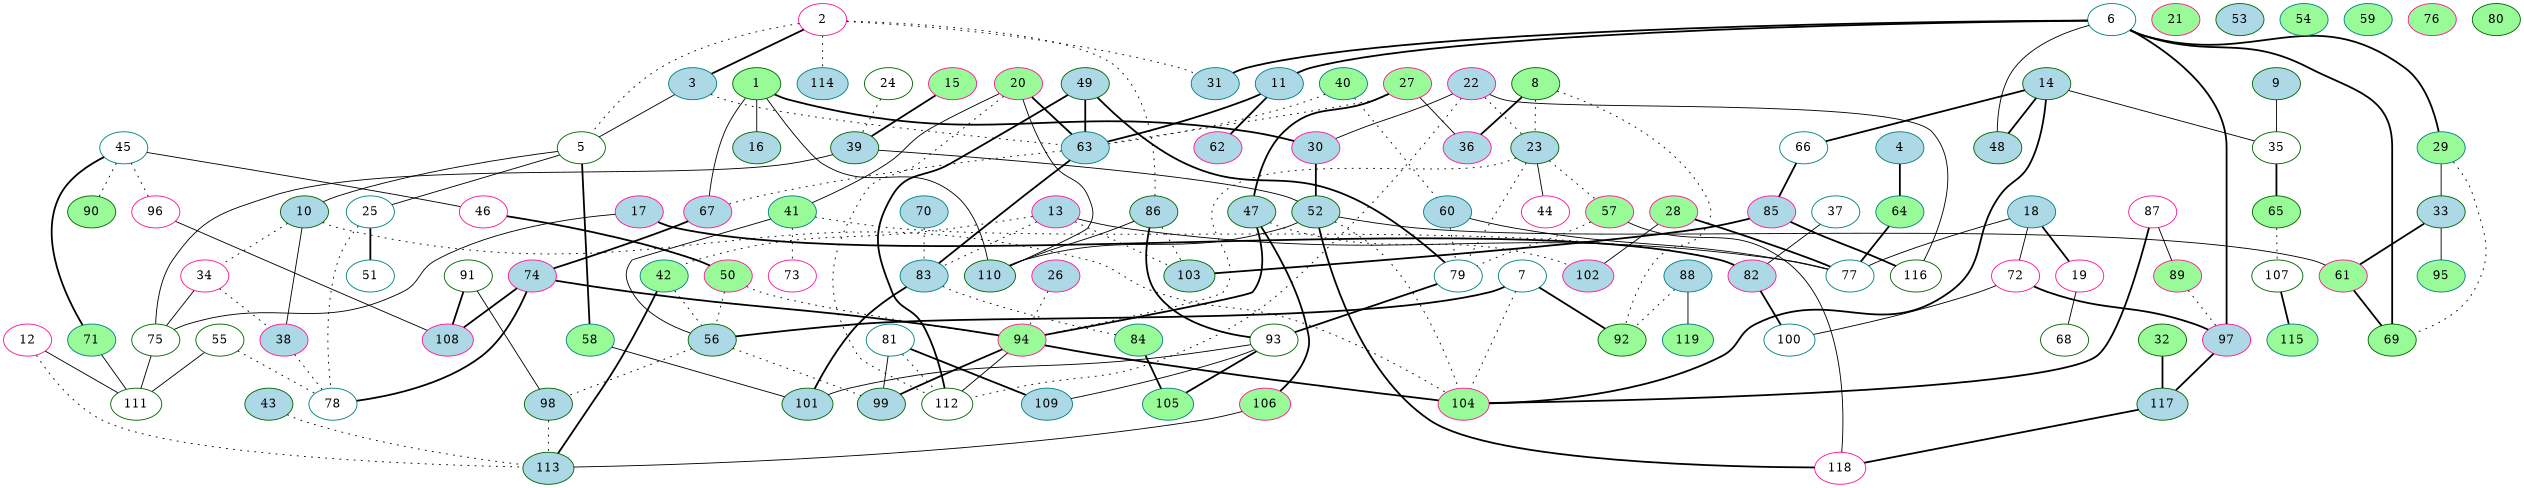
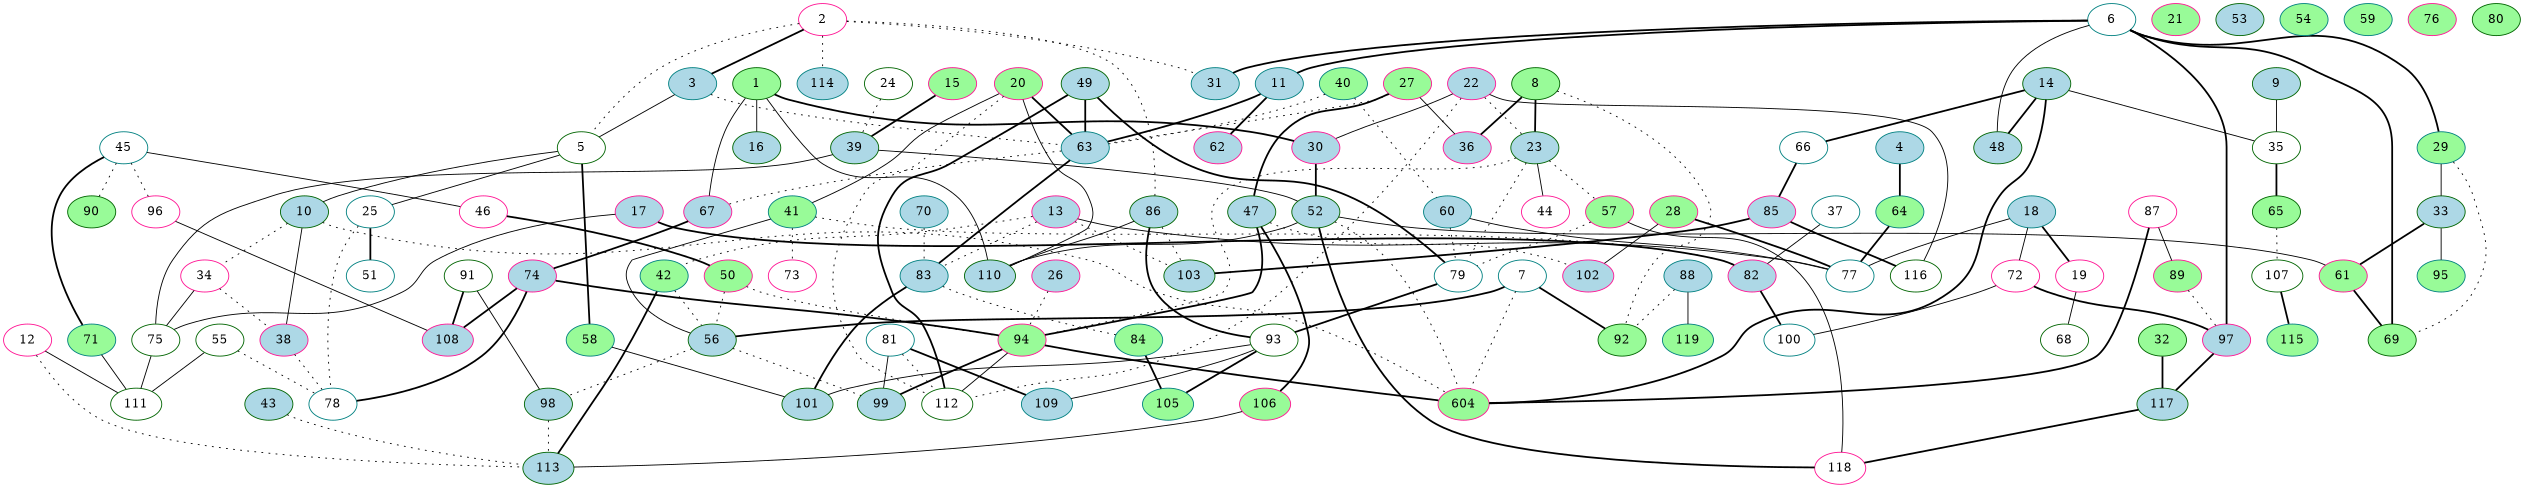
edge "8" -- "23": style dotted -> bold
node "104": label "104" -> "604"
